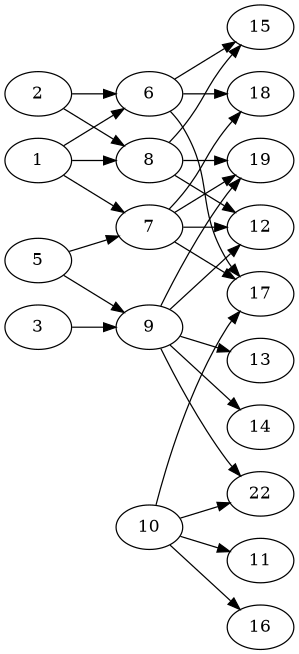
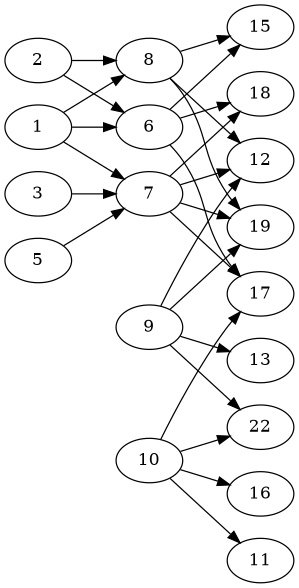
edge "5" -> "9": removed
edge "3" -> "9": now "3" -> "7"
node "14": removed
